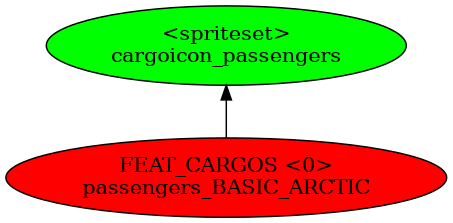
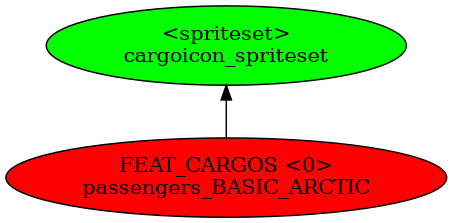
node "<spriteset> cargoicon_passengers": label "<spriteset> cargoicon_passengers" -> "<spriteset> cargoicon_spriteset"
